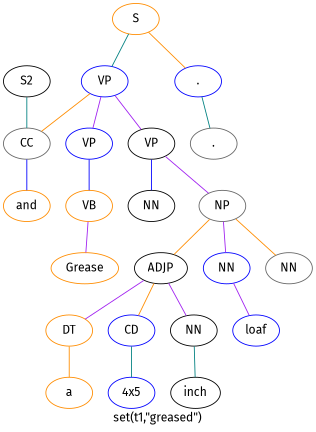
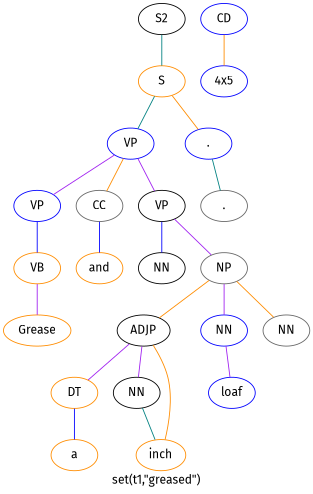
edge "S2" -- "CC": now "S2" -- "S"
edge "ADJP" -- "CD": now "ADJP" -- "inch"
edge "DT" -- "a": color darkorange -> blue
edge "CD" -- "4x5": color teal -> darkorange
node "inch": color black -> darkorange
